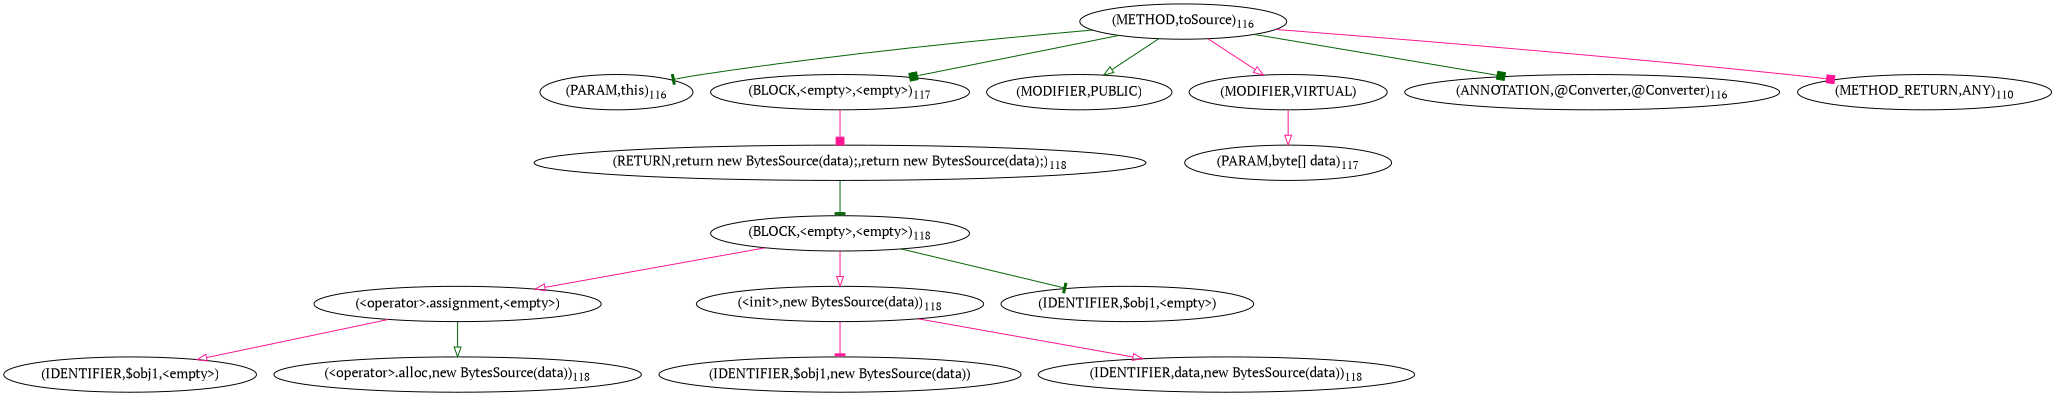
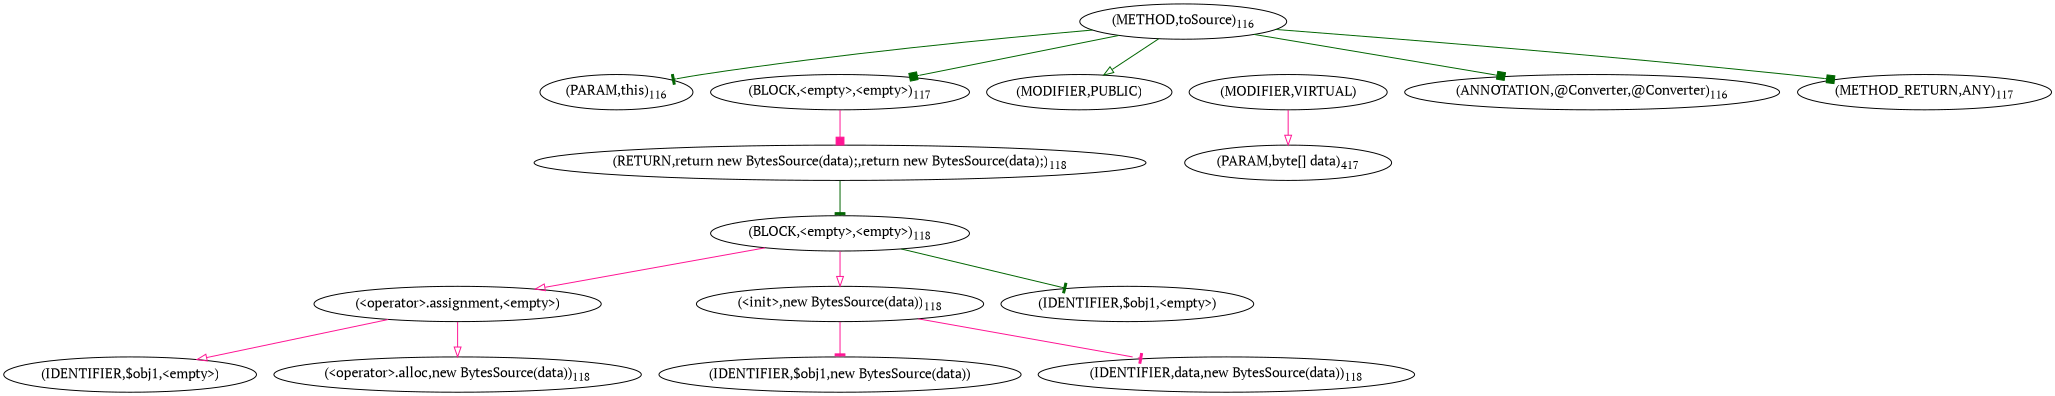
edge "(METHOD,toSource)" -> "(METHOD_RETURN,ANY)": color deeppink -> darkgreen
edge "(METHOD,toSource)" -> "(MODIFIER,VIRTUAL)": removed
node "(METHOD_RETURN,ANY)": text "110" -> "117"
node "(PARAM,byte[] data)": text "117" -> "417"
edge "(<operator>.assignment,<empty>)" -> "(<operator>.alloc,new BytesSource(data))": color darkgreen -> deeppink
edge "(<init>,new BytesSource(data))" -> "(IDENTIFIER,data,new BytesSource(data))": arrowhead onormal -> tee
